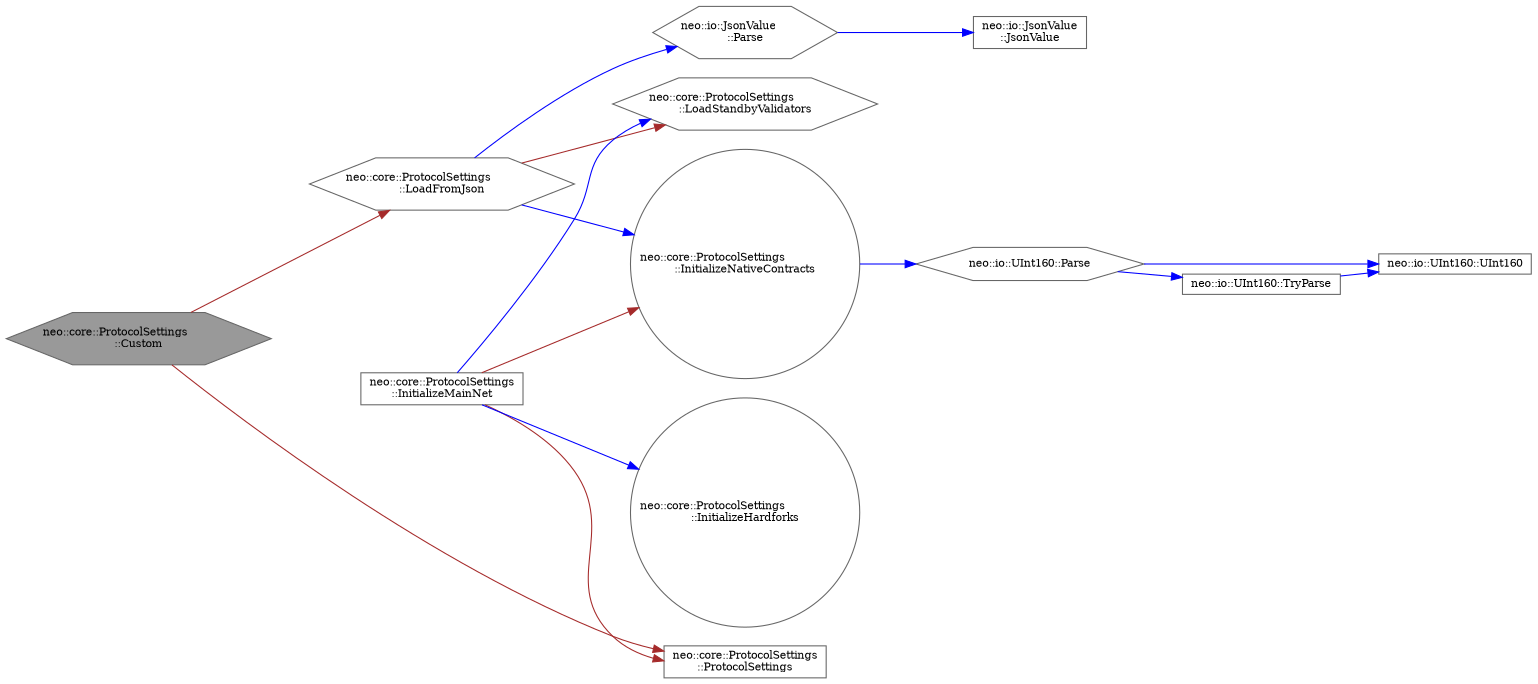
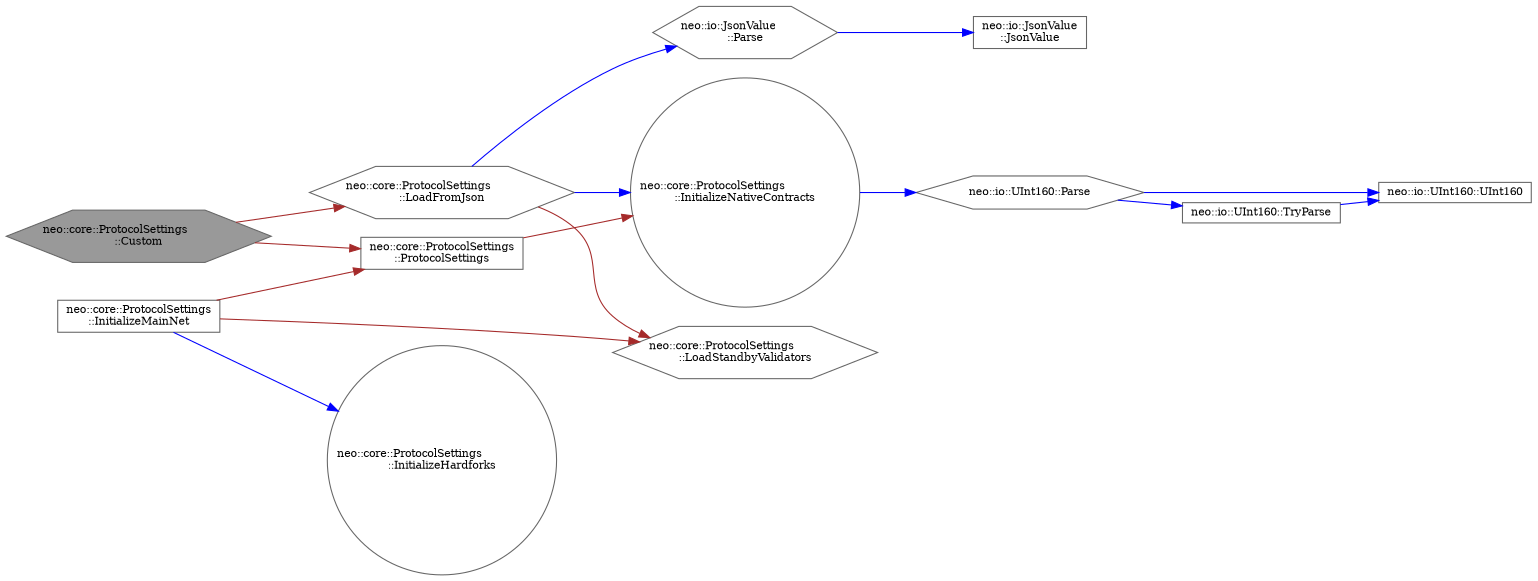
edge "neo::core::ProtocolSettings ::InitializeMainNet" -> "neo::core::ProtocolSettings ::LoadStandbyValidators": color blue -> brown
edge "neo::core::ProtocolSettings ::InitializeMainNet" -> "neo::core::ProtocolSettings ::InitializeNativeContracts": now "neo::core::ProtocolSettings ::ProtocolSettings" -> "neo::core::ProtocolSettings ::InitializeNativeContracts"
